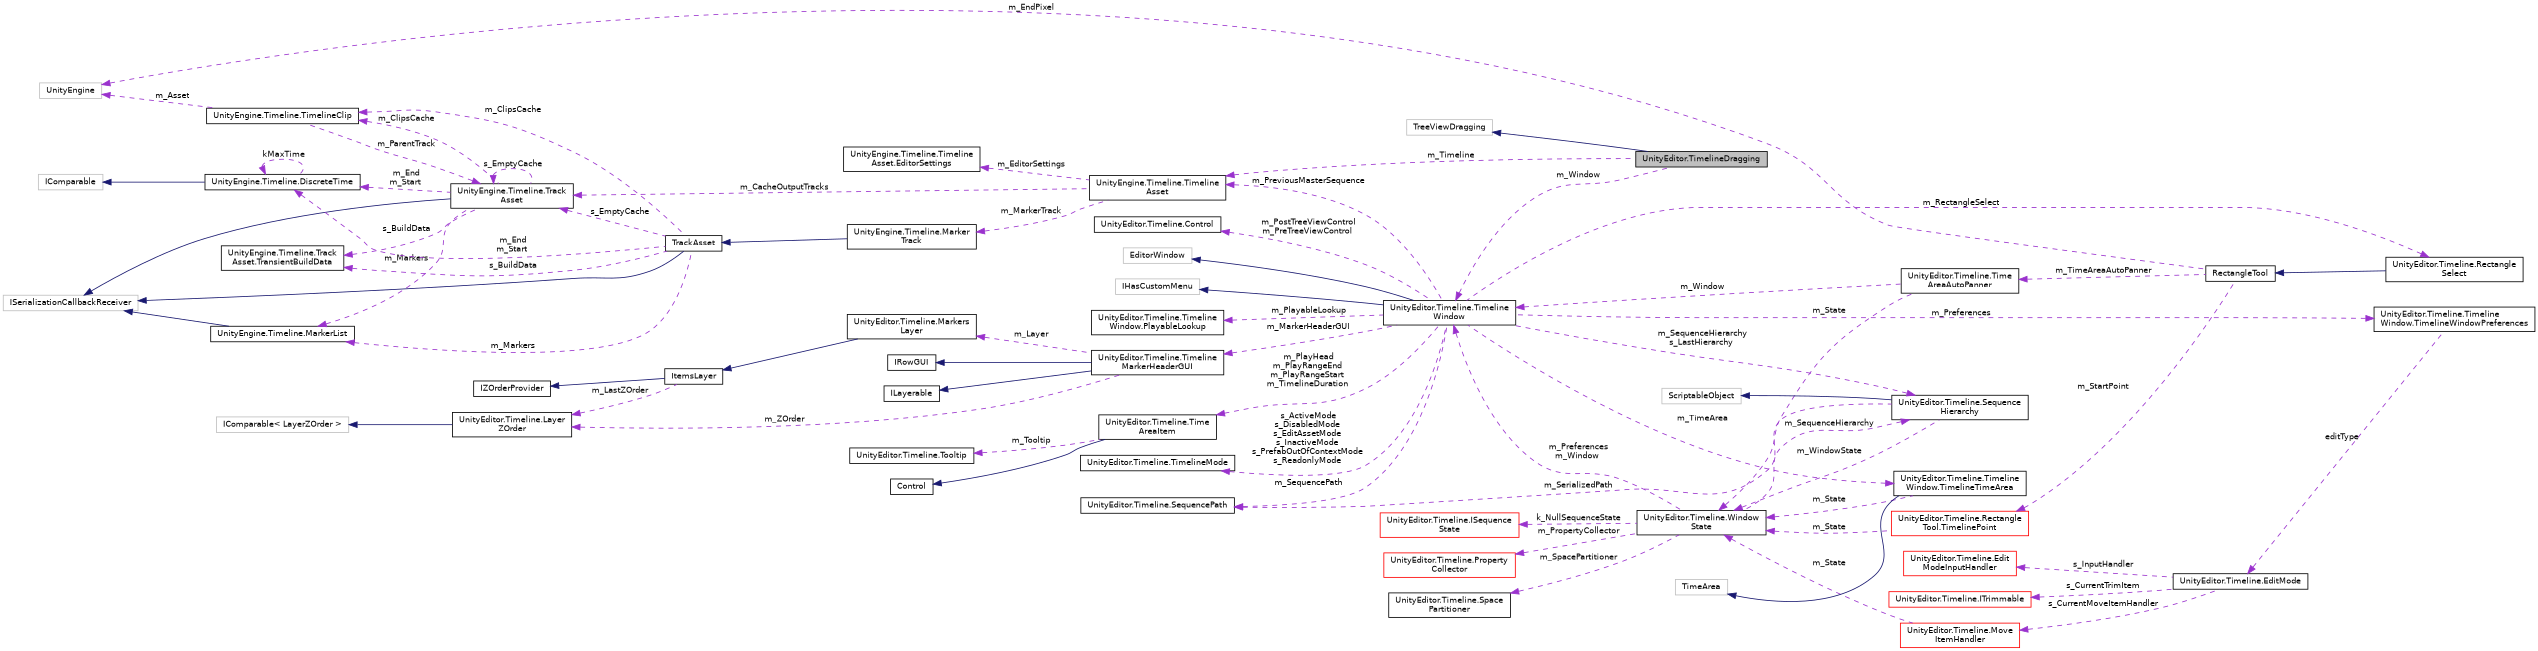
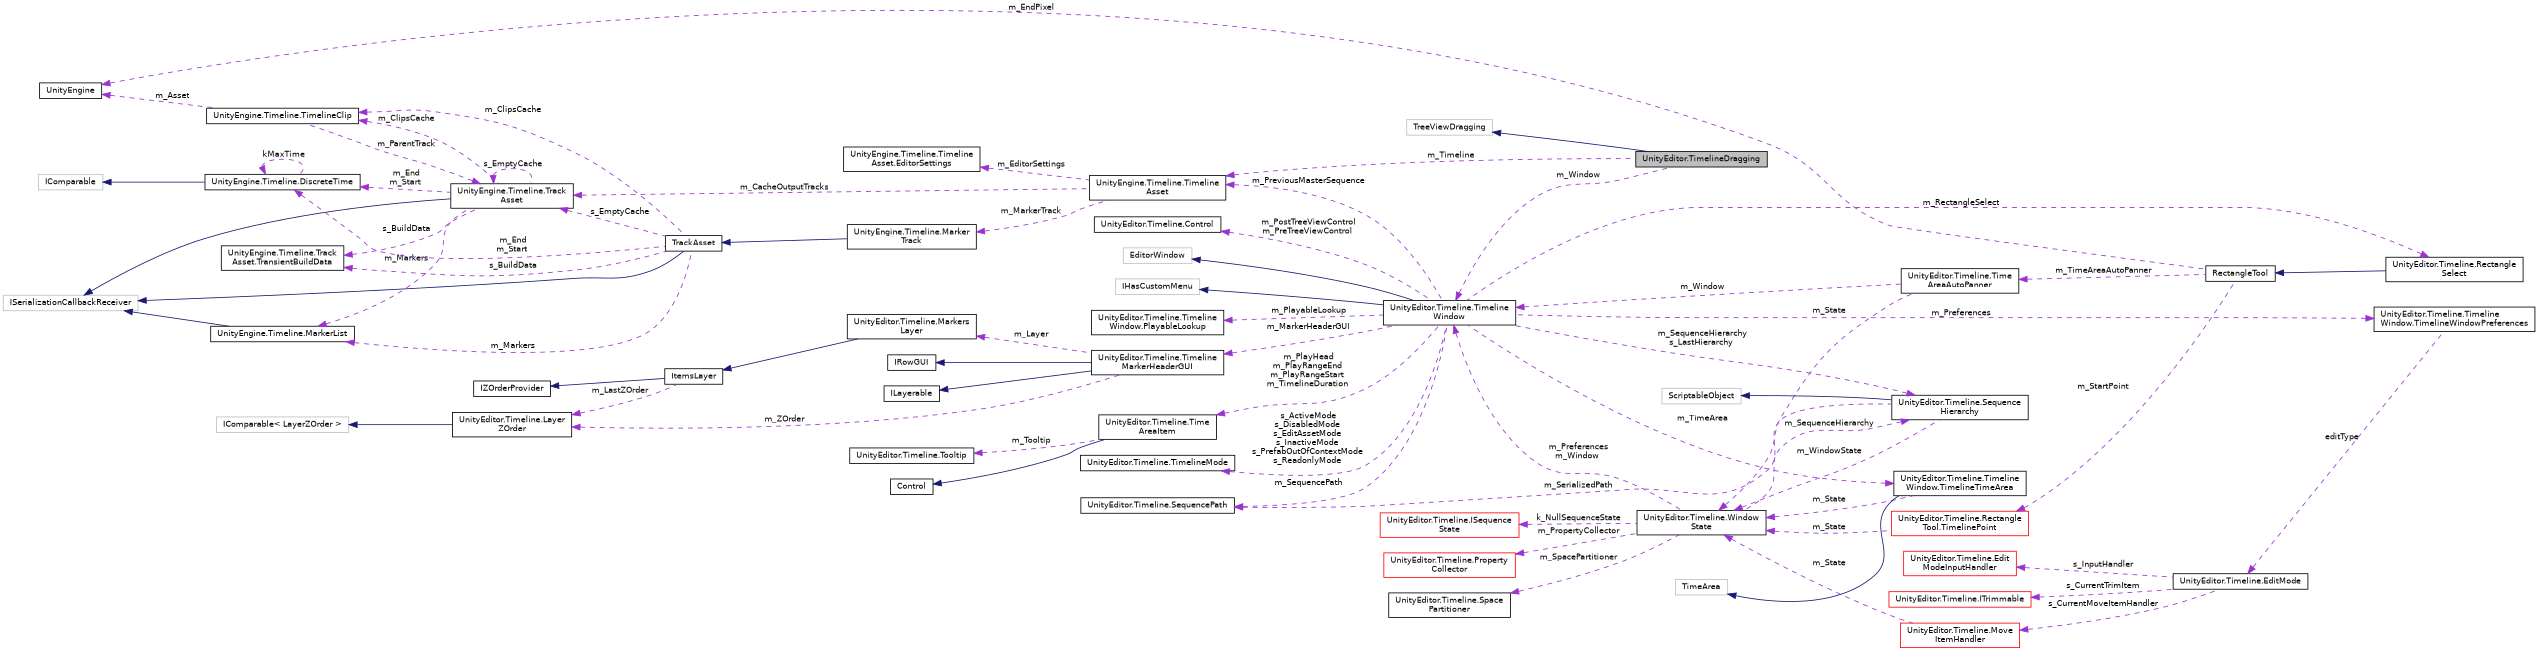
node "UnityEngine": color grey75 -> black
